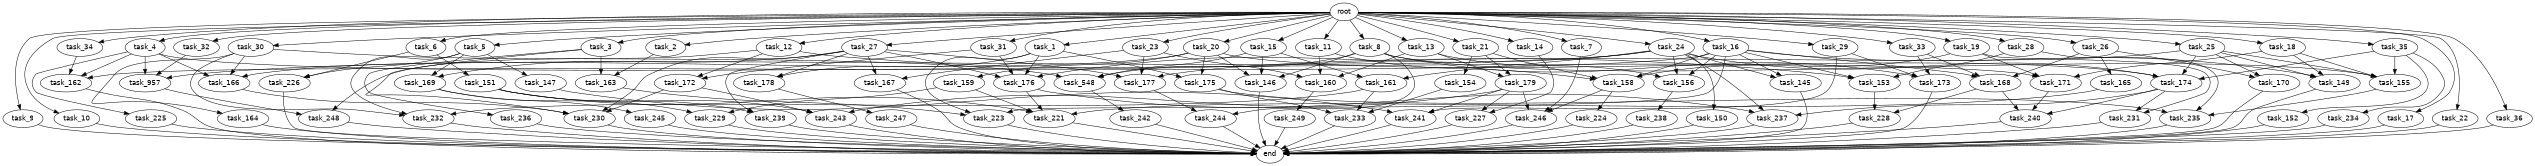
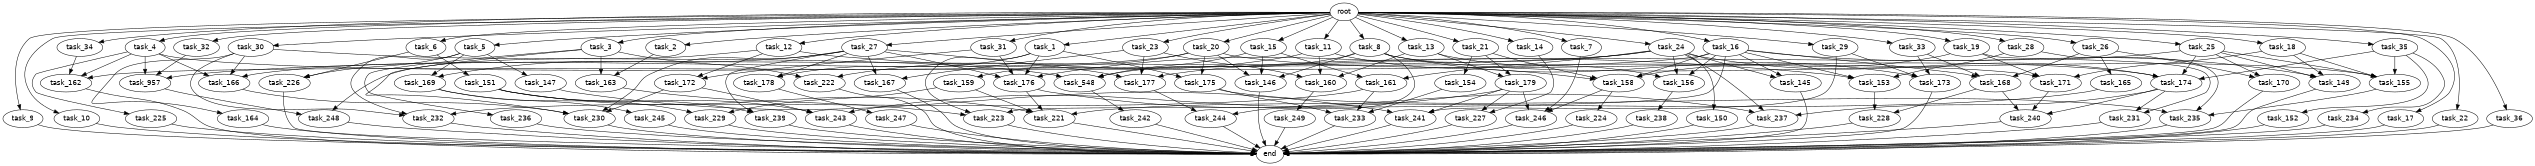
node "task_222": added
